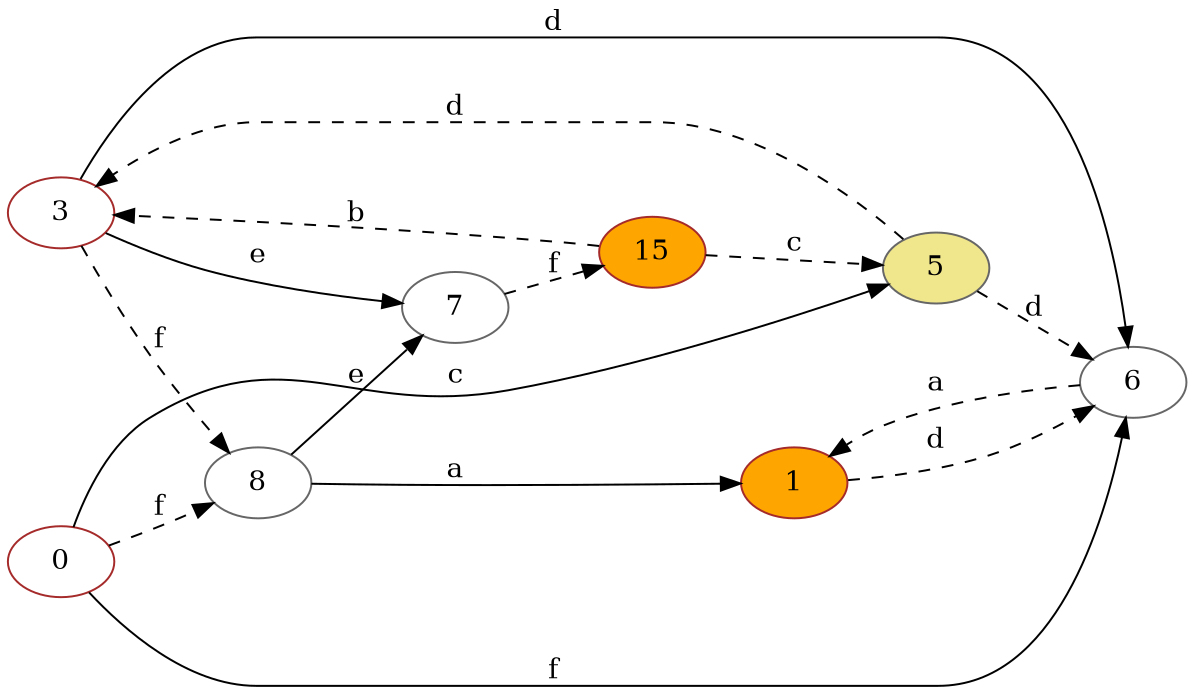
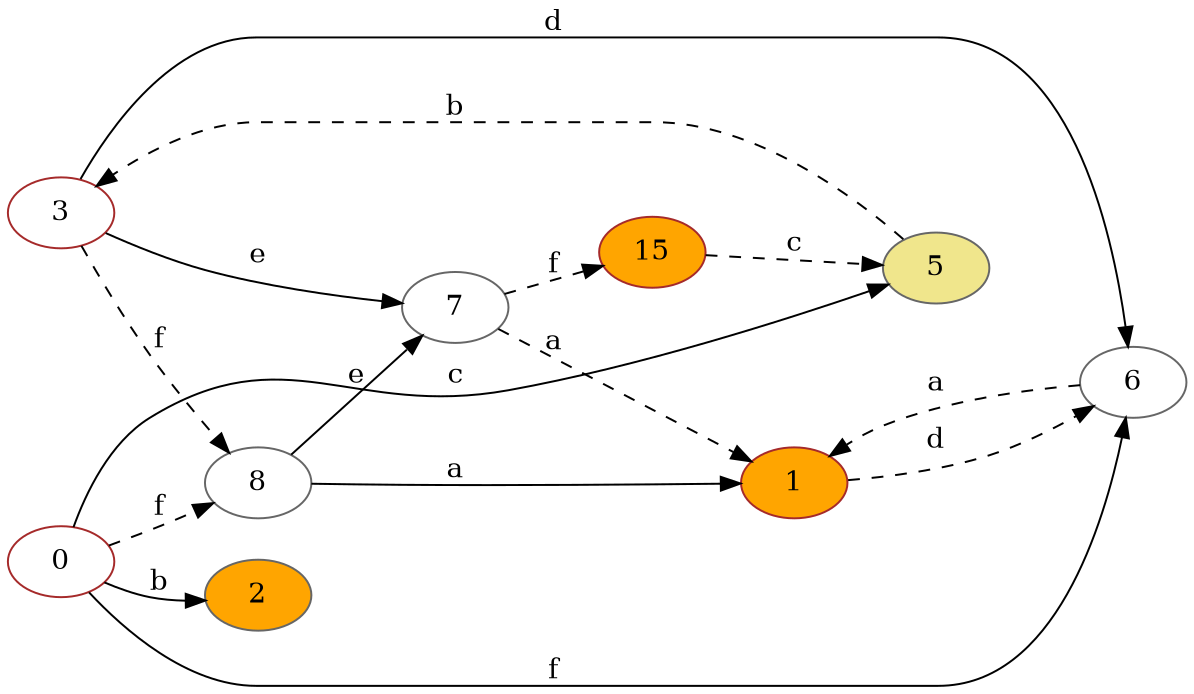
edge "5" -> "3": label "d" -> "b"
edge "15" -> "3": removed, label "b"
edge "5" -> "6": removed, label "d"
edge "7" -> "1": added, label "a"
node "2": added
